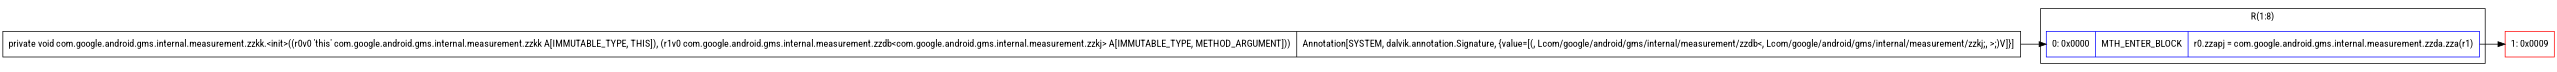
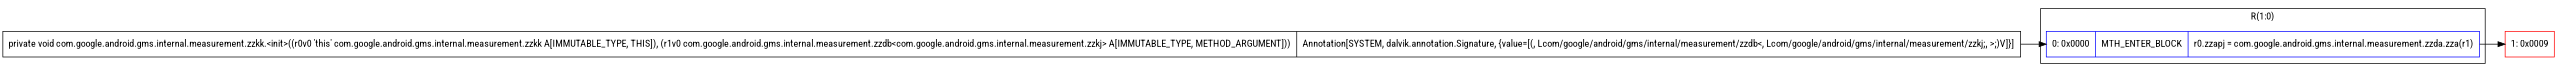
cluster "R(1:8)": label "R(1:8)" -> "R(1:0)"
